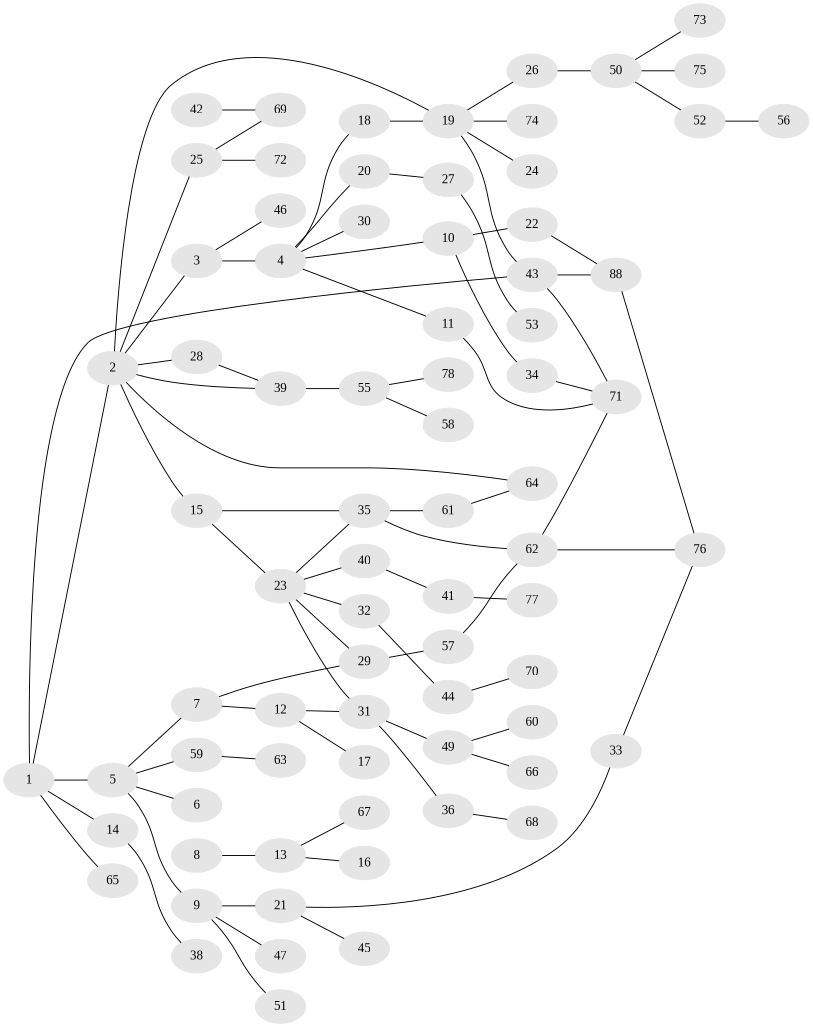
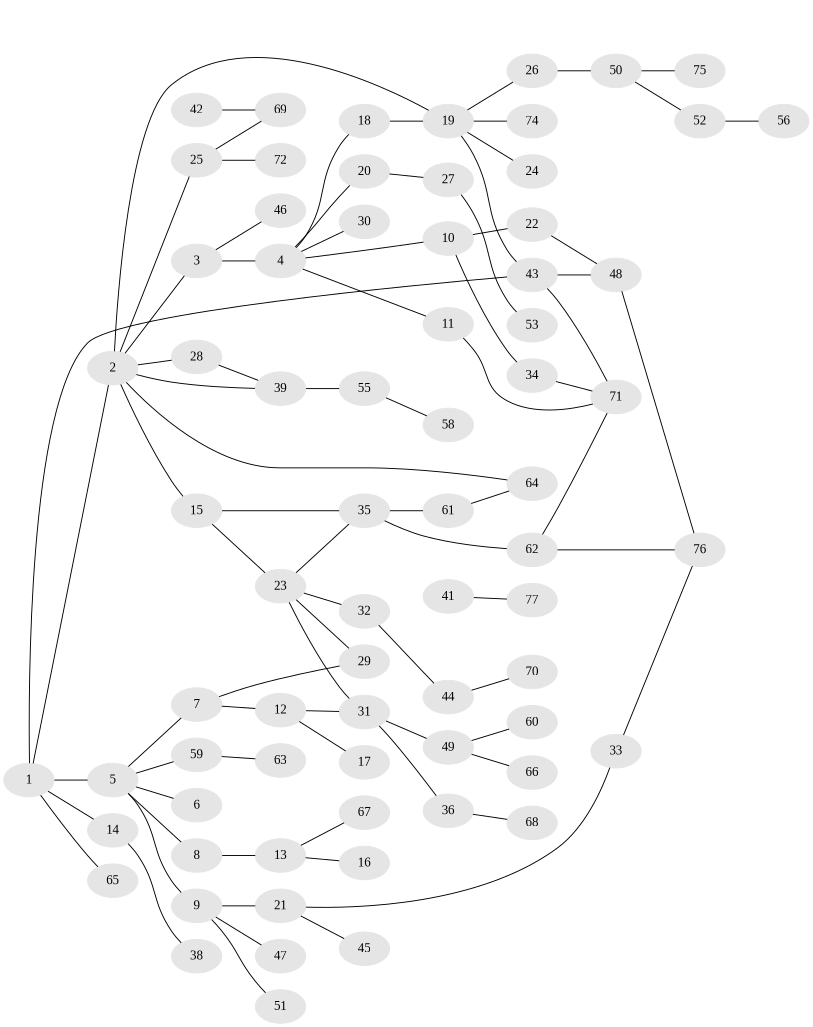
node "73": removed
node "88": label "88" -> "48"
node "78": removed
node "40": removed
node "57": removed
edge "5" -- "8": added
